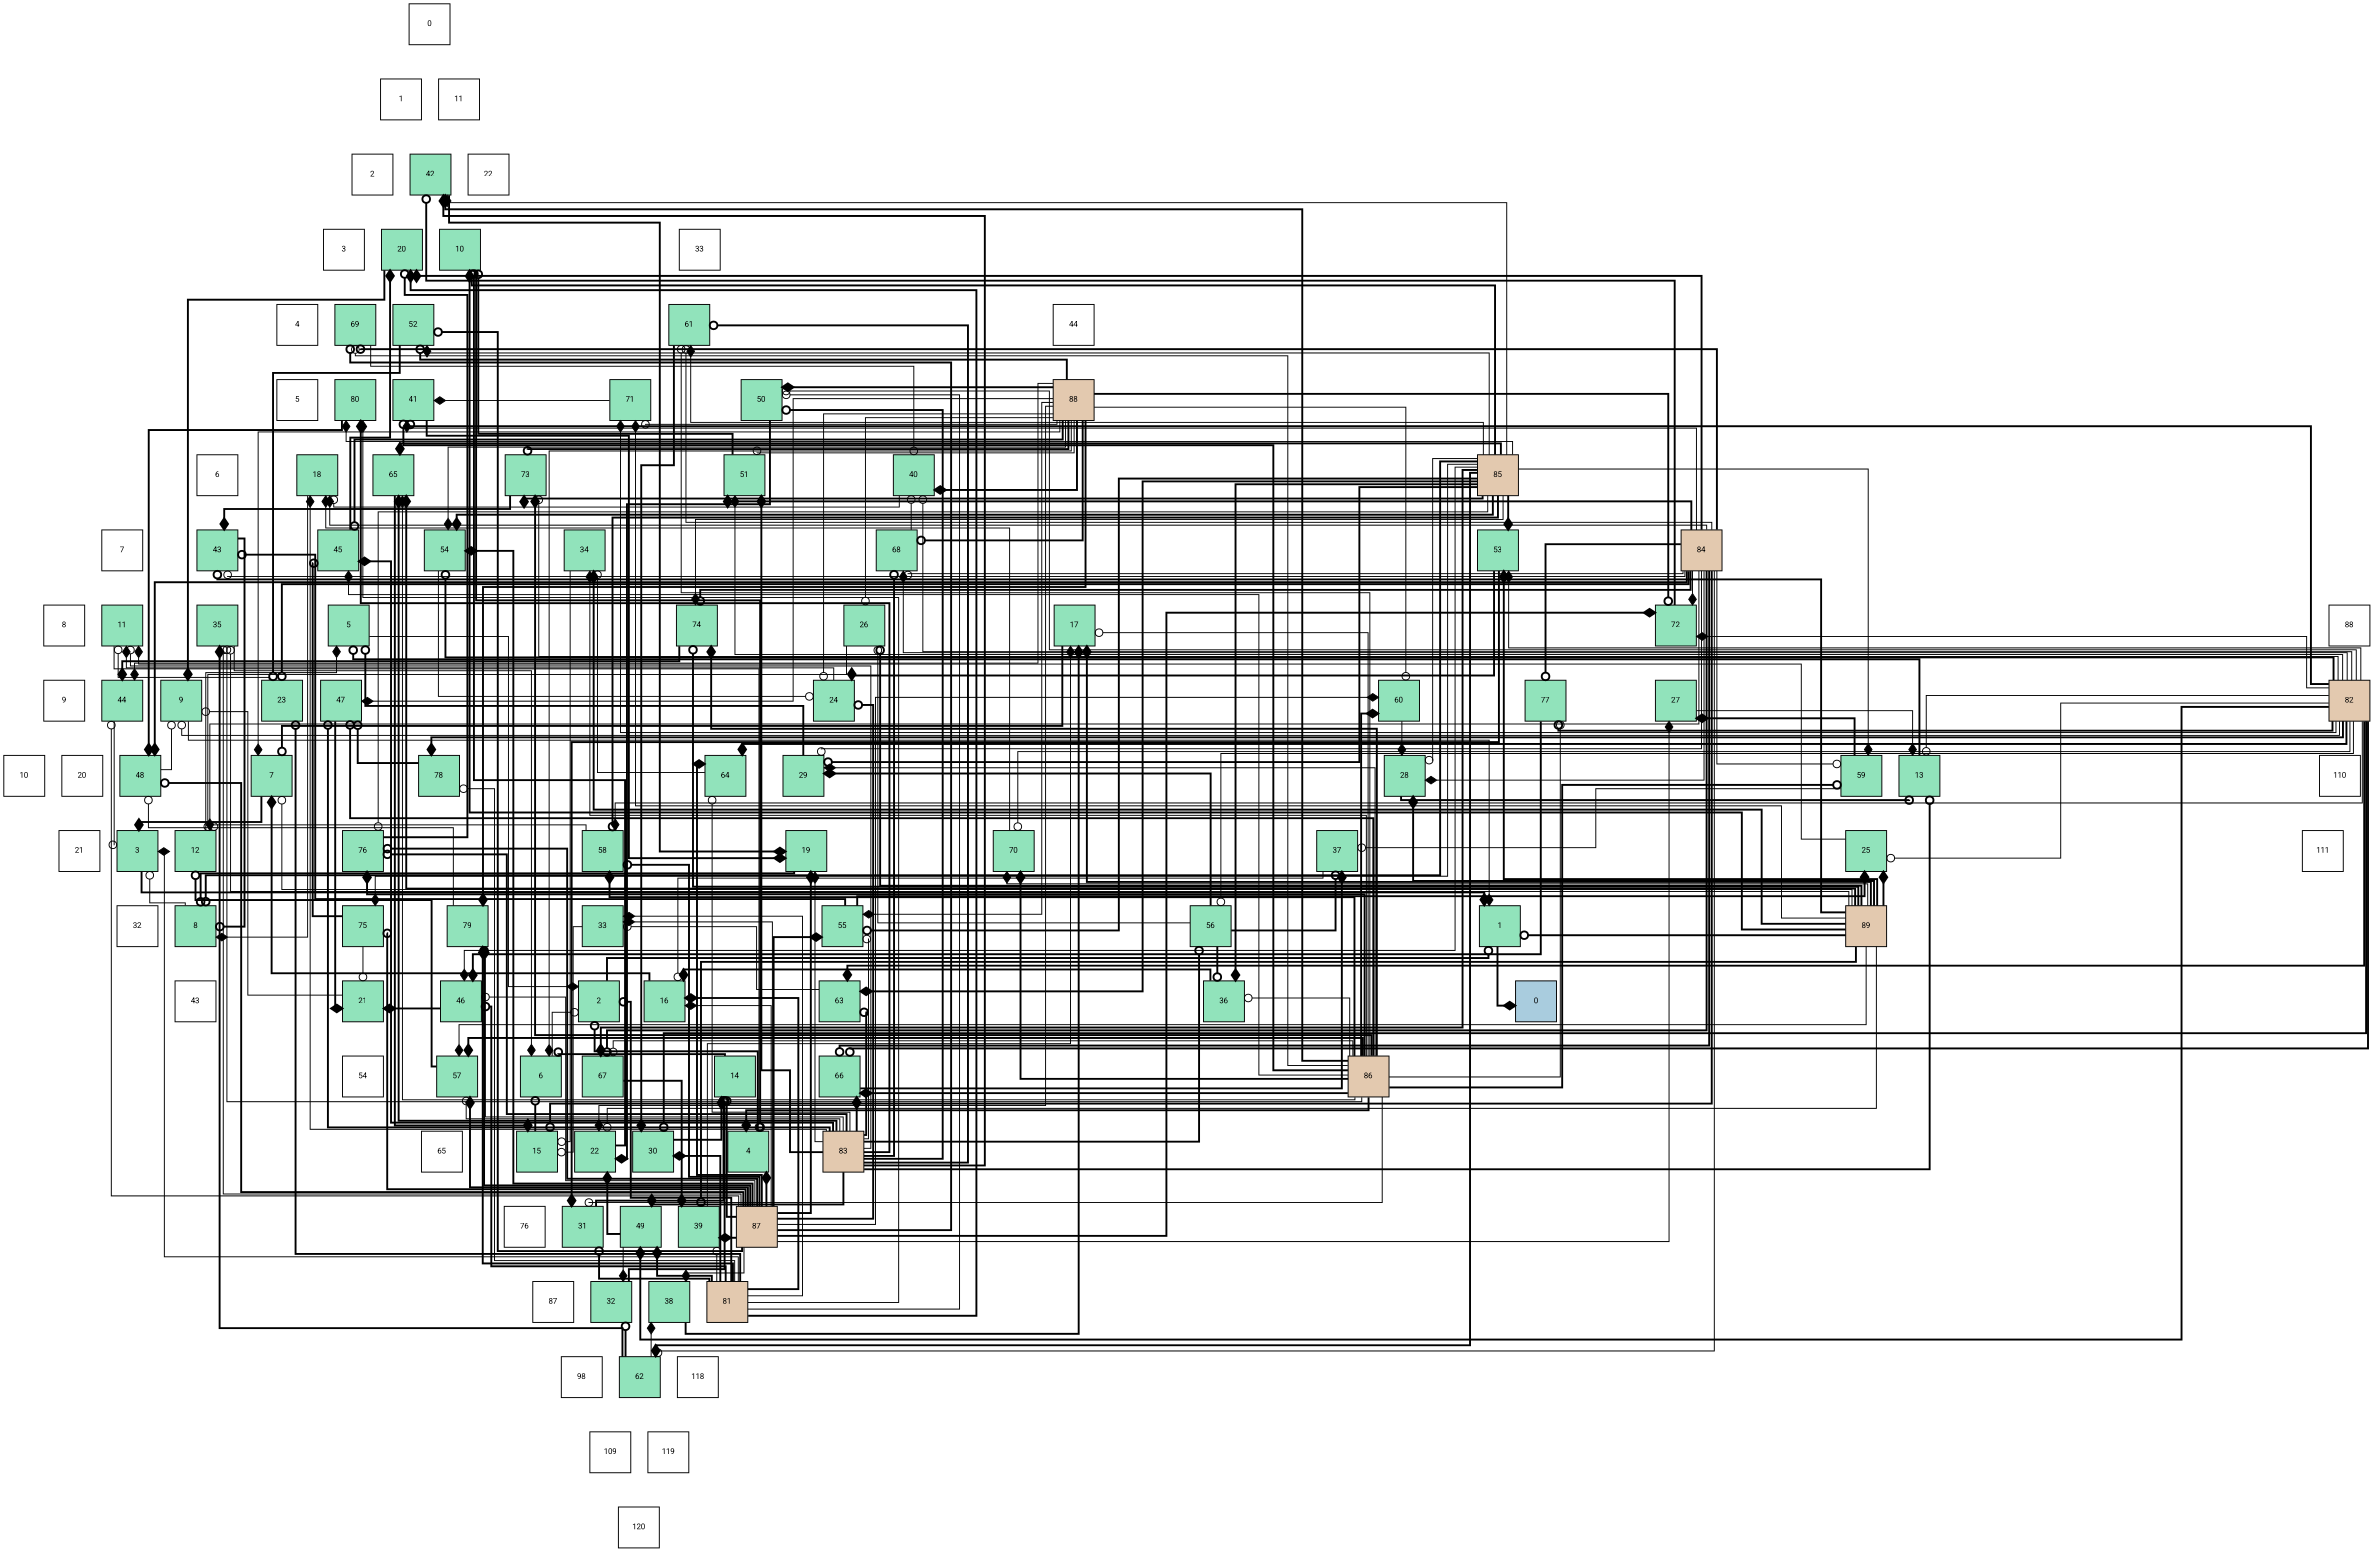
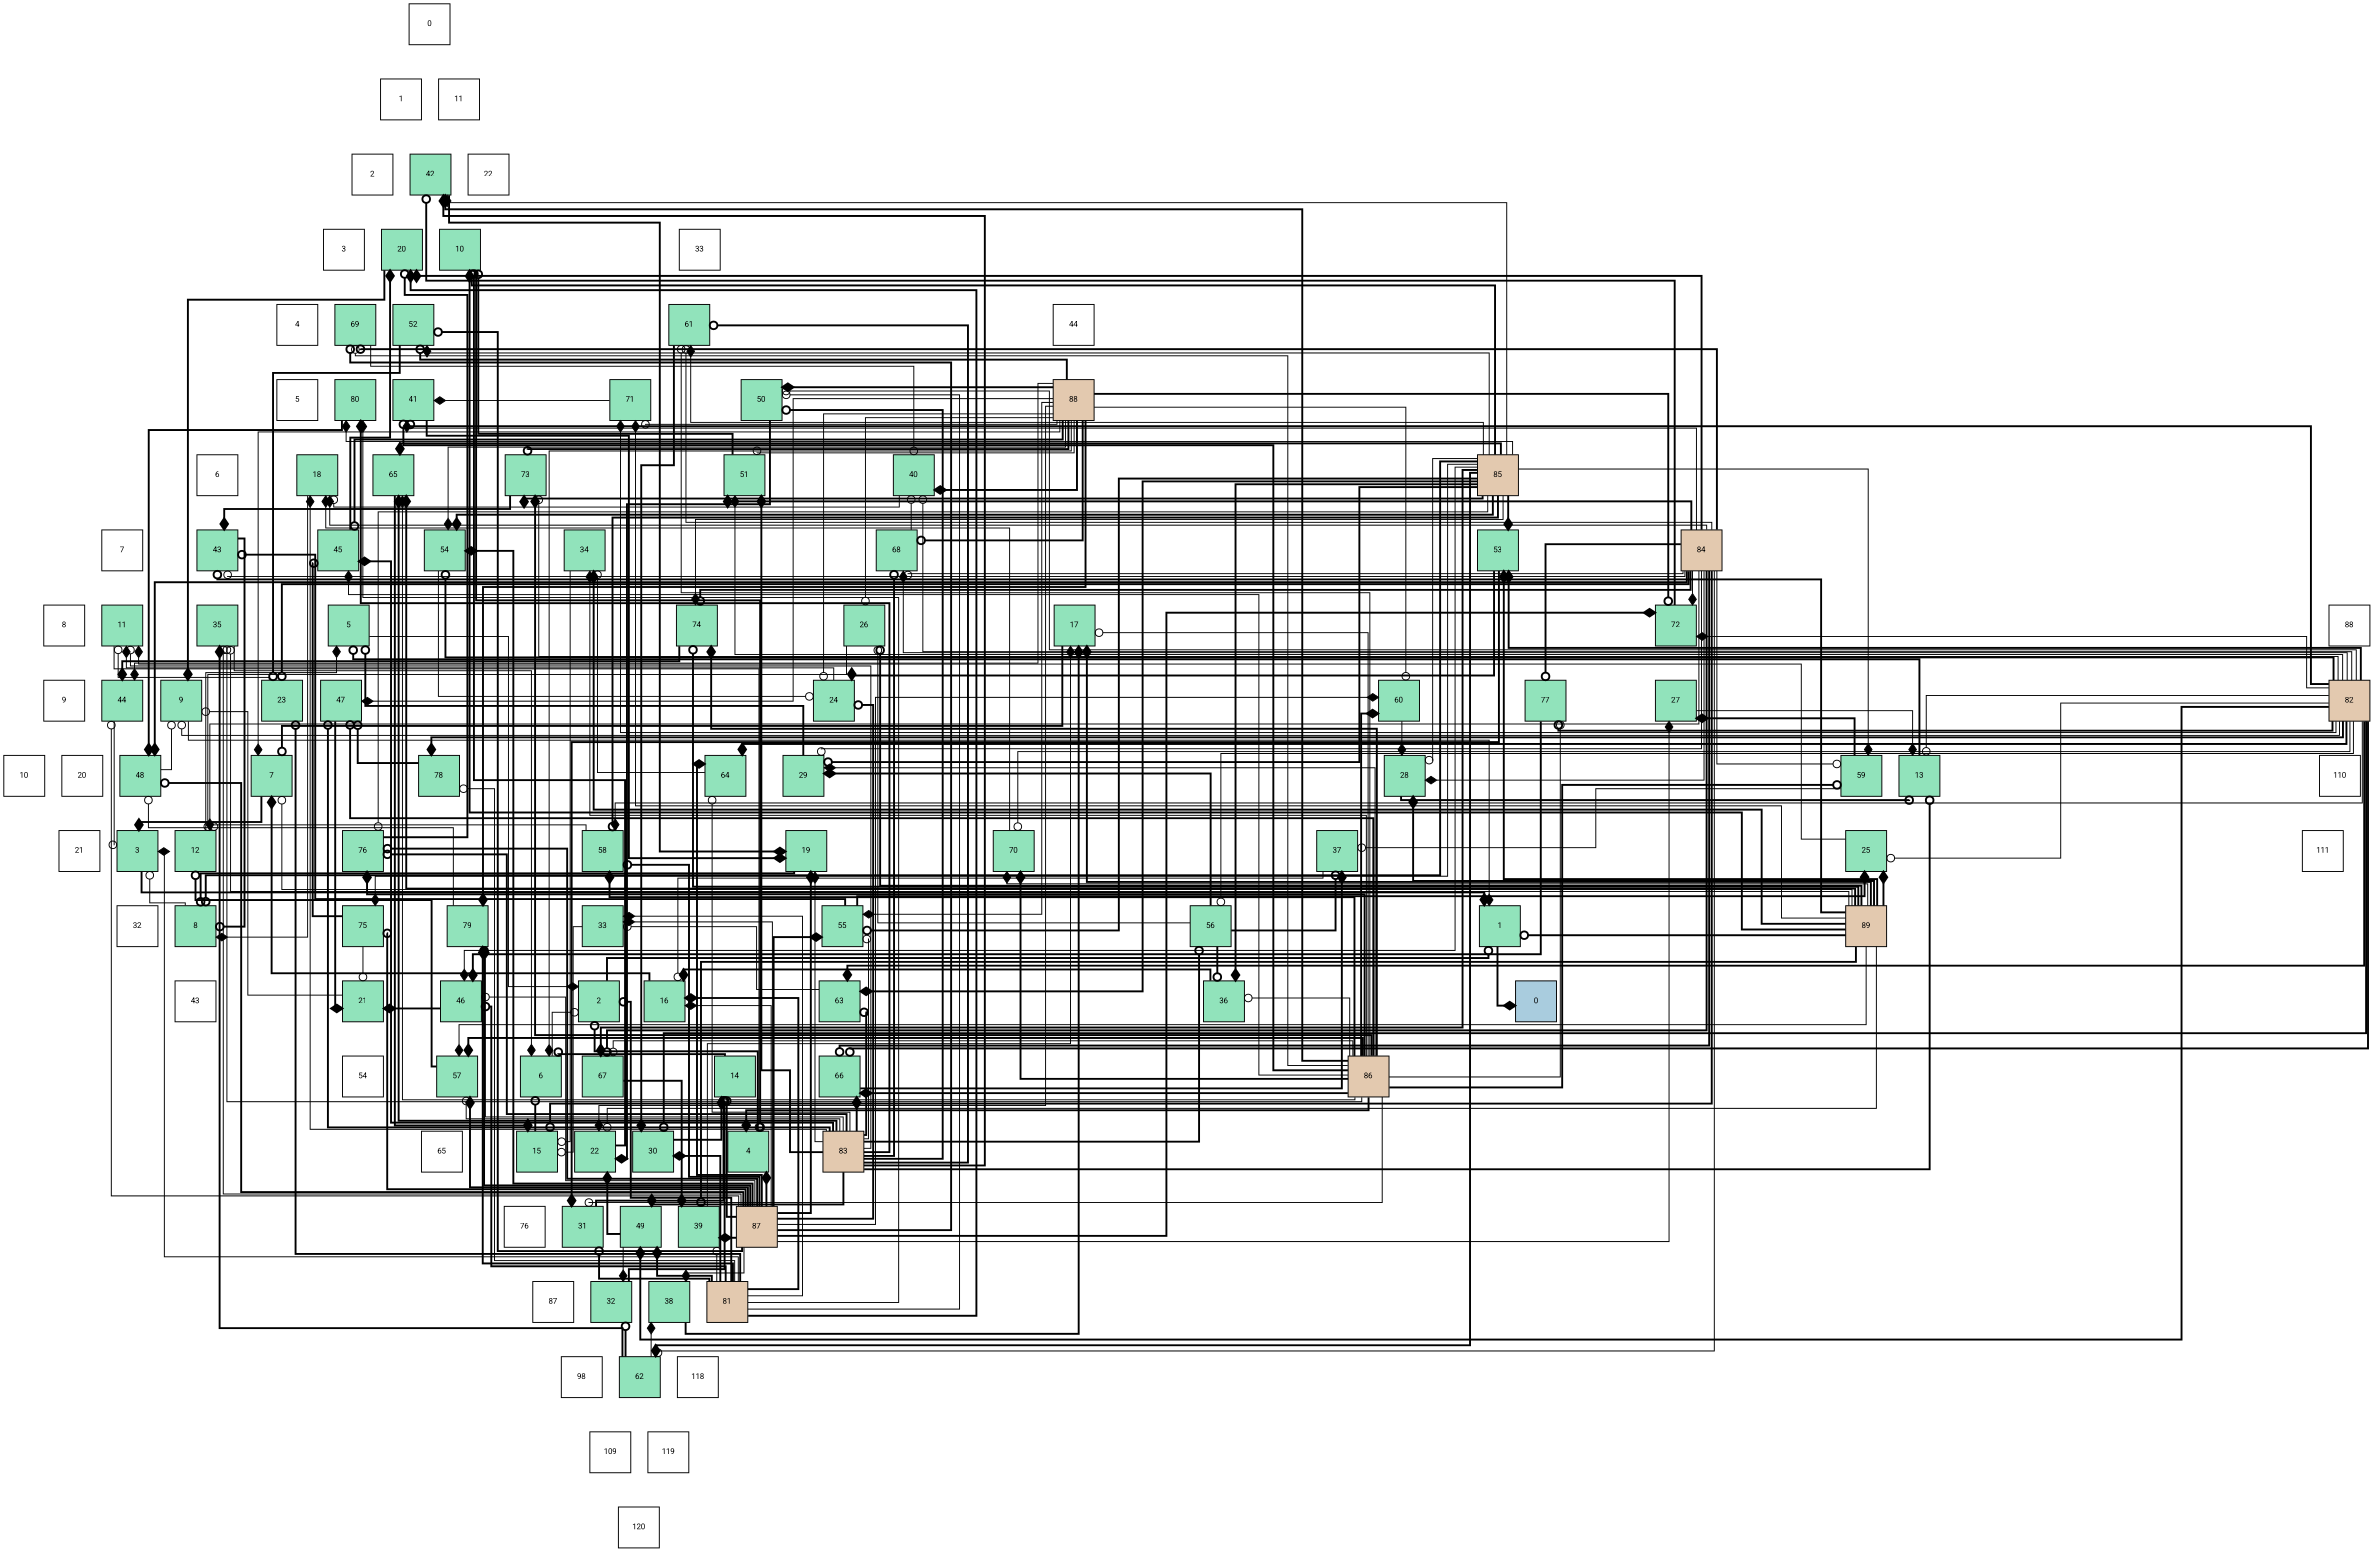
edge "82" -> "53": style solid -> bold
